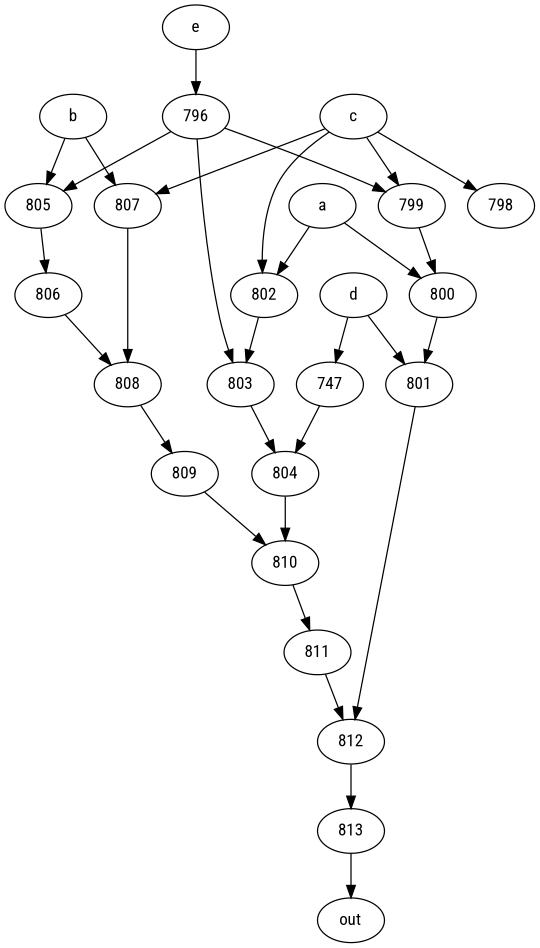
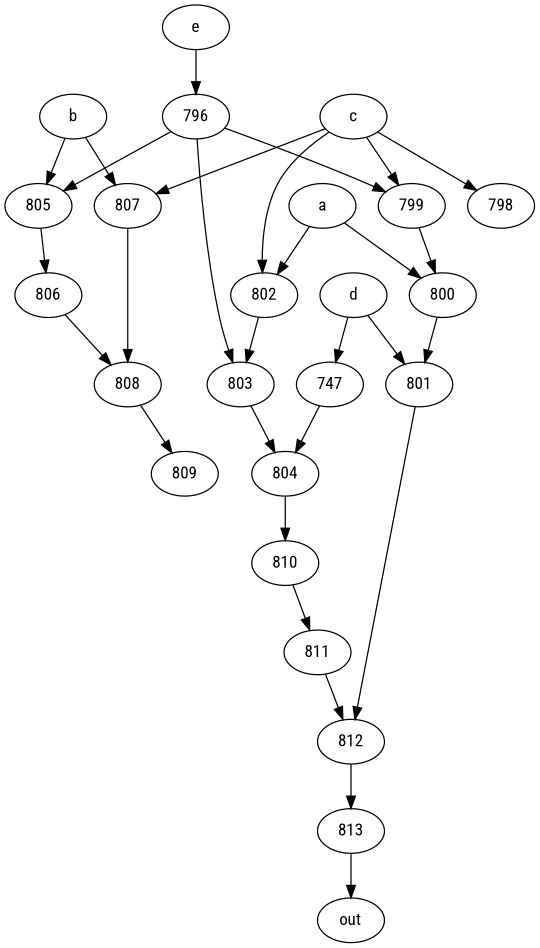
edge "809" -> "810": removed
